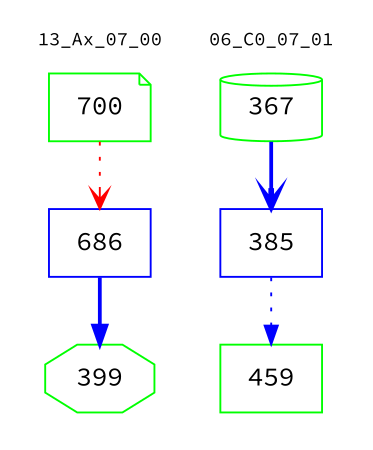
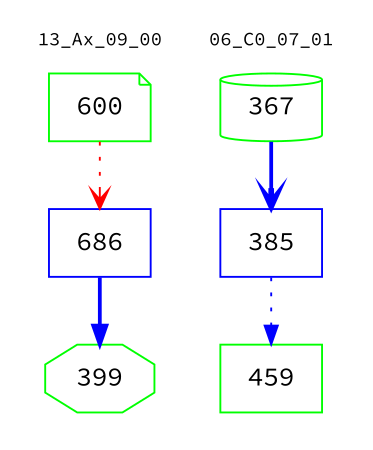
cluster "13_Ax_07_00": label "13_Ax_07_00" -> "13_Ax_09_00"
node "700": label "700" -> "600"
